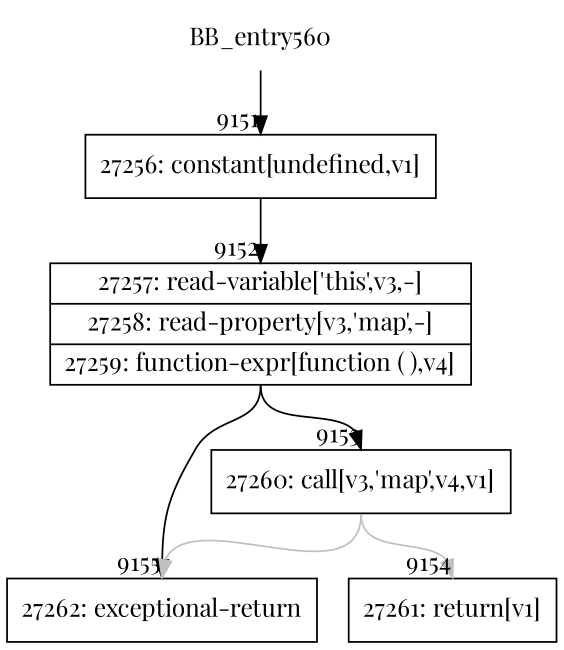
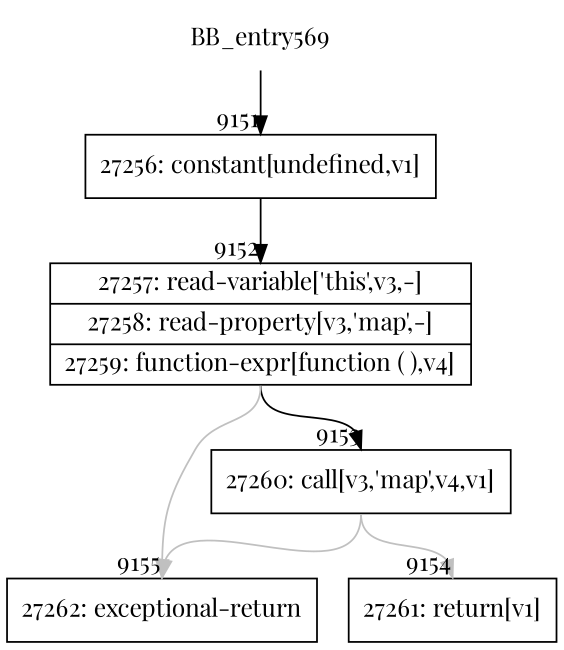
node "BB_entry560": label "BB_entry560" -> "BB_entry569"
edge "27257: read-variable['this',v3,-]" -> "27262: exceptional-return": color black -> gray
